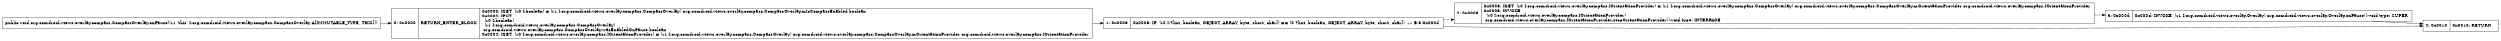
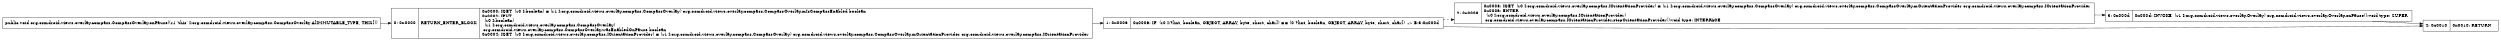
node "2: 0x0008": text "0x000a: INVOKE" -> "0x000a: ENTER"
